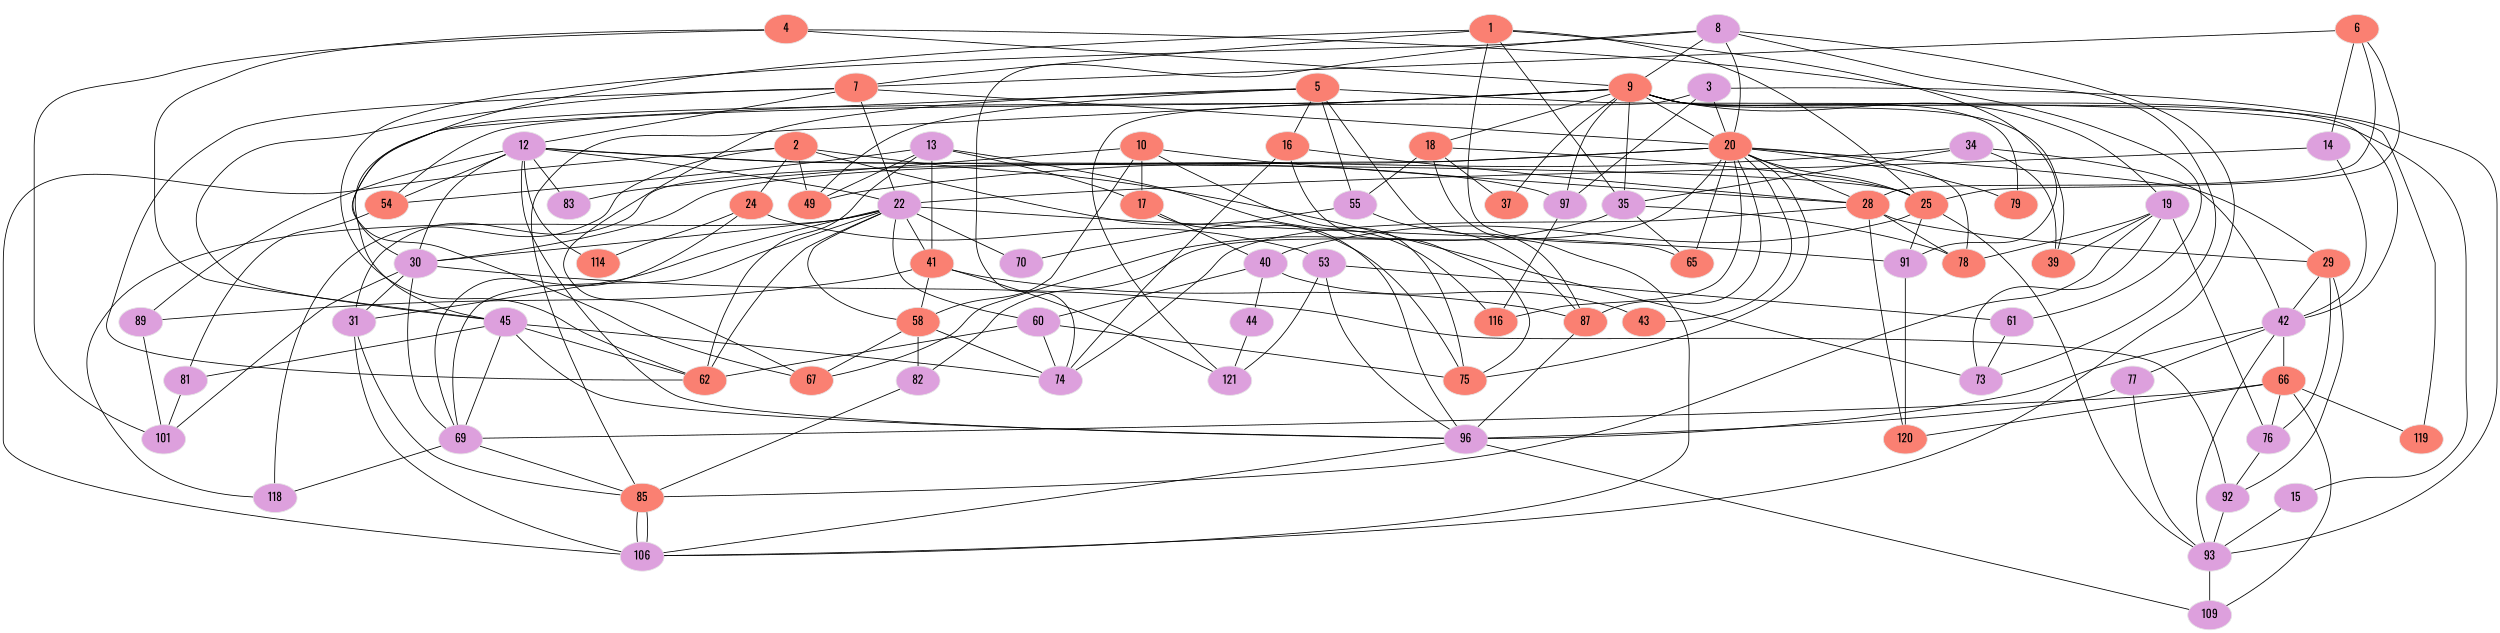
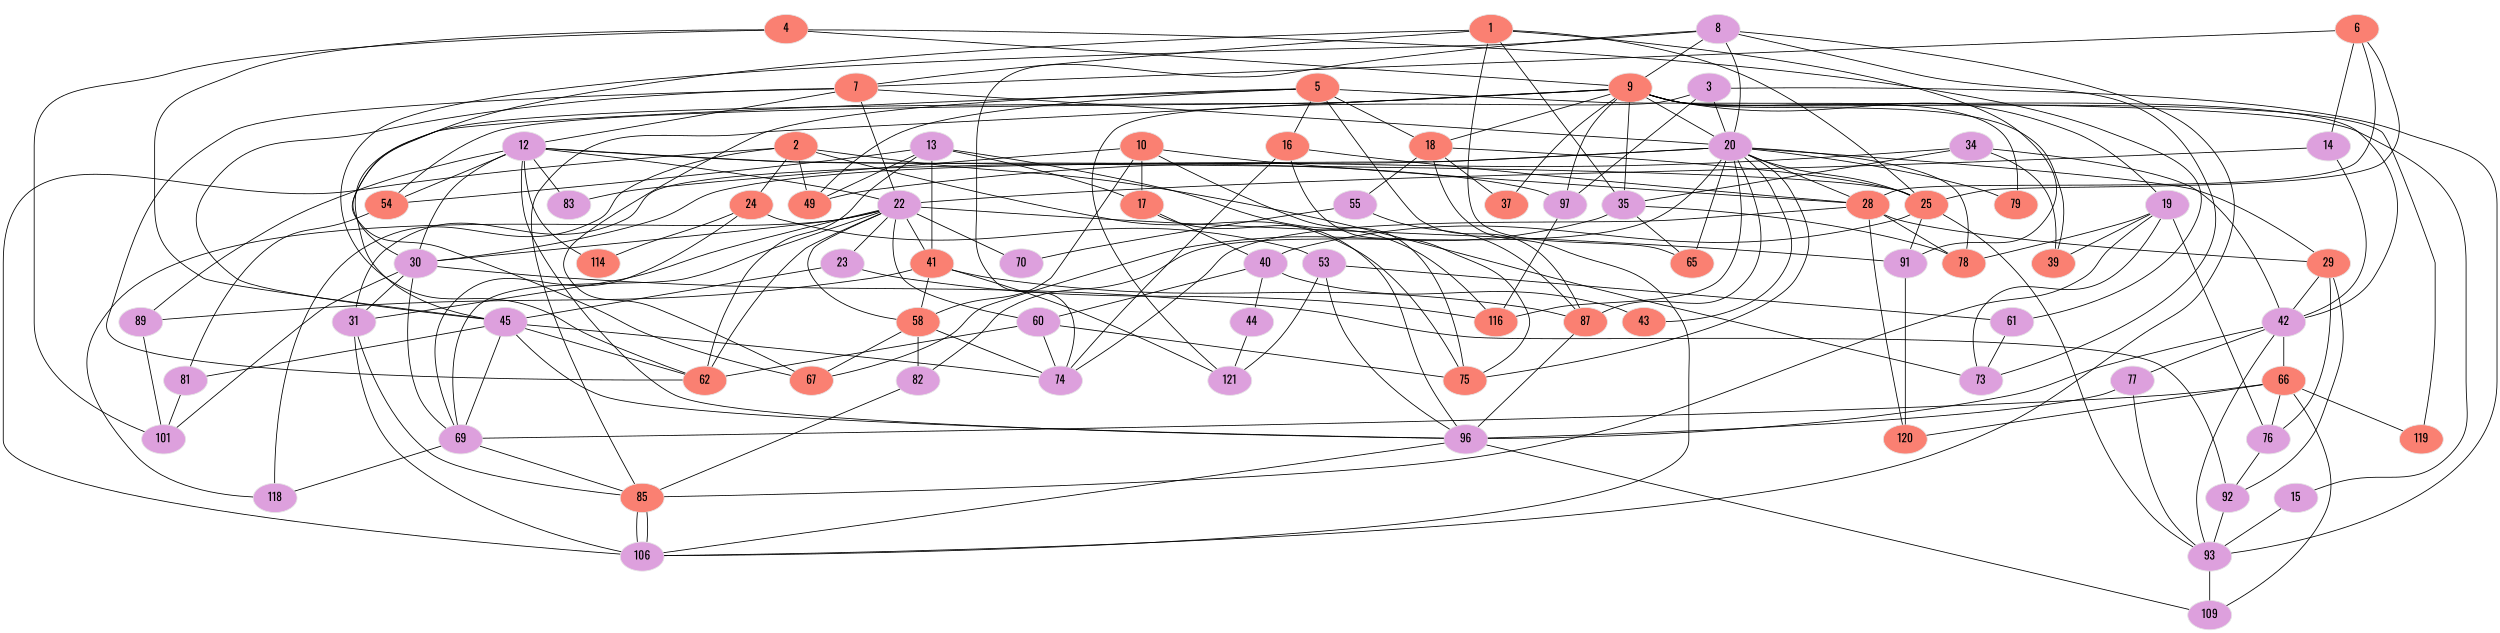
edge "5" -- "55": now "5" -- "18"
node "20": fillcolor salmon -> plum
node "23": added
